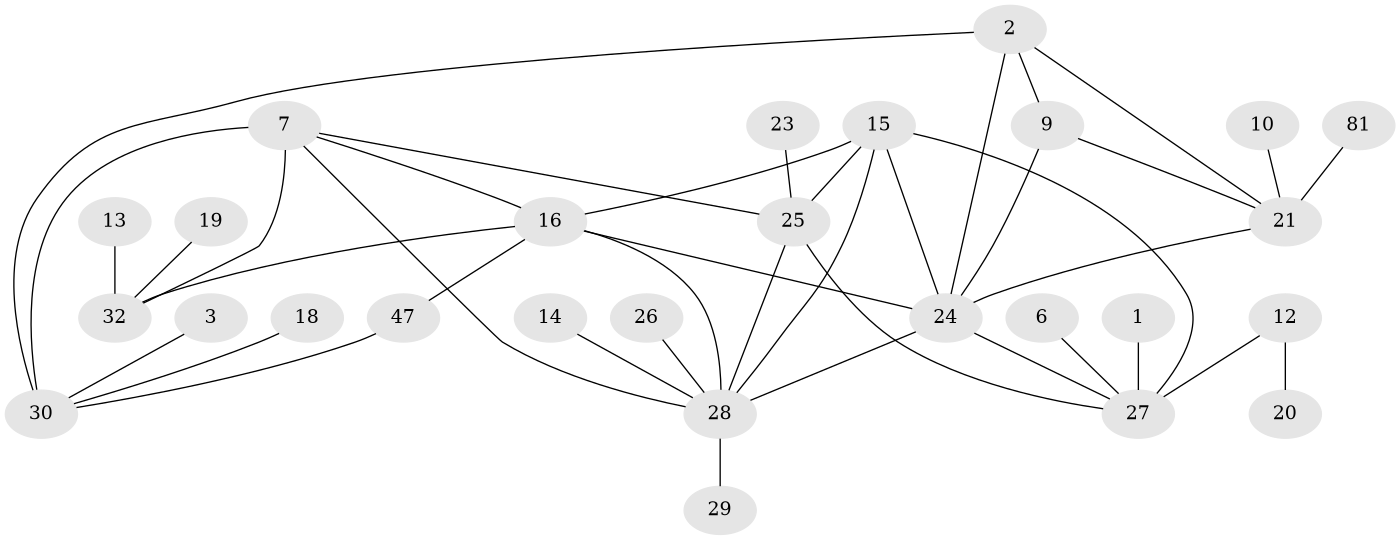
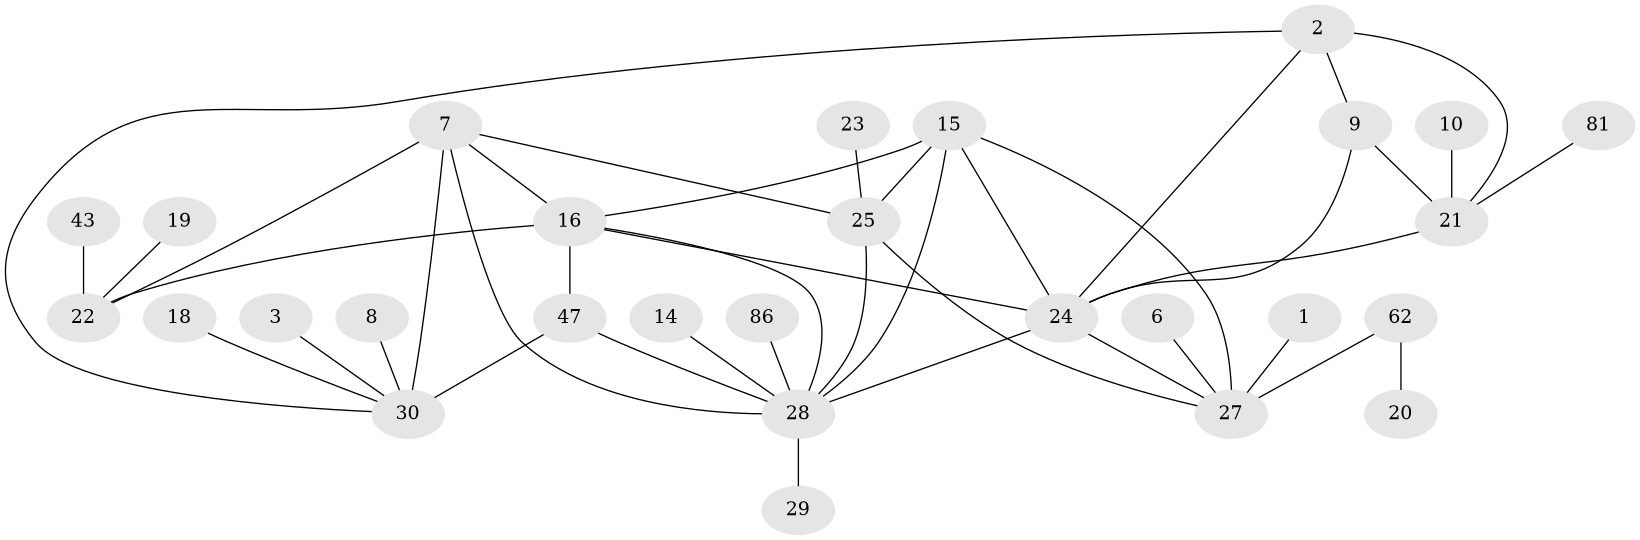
node "13": label "13" -> "43"
node "32": label "32" -> "22"
node "8": added
node "26": label "26" -> "86"
node "12": label "12" -> "62"
edge "47" -- "28": added
